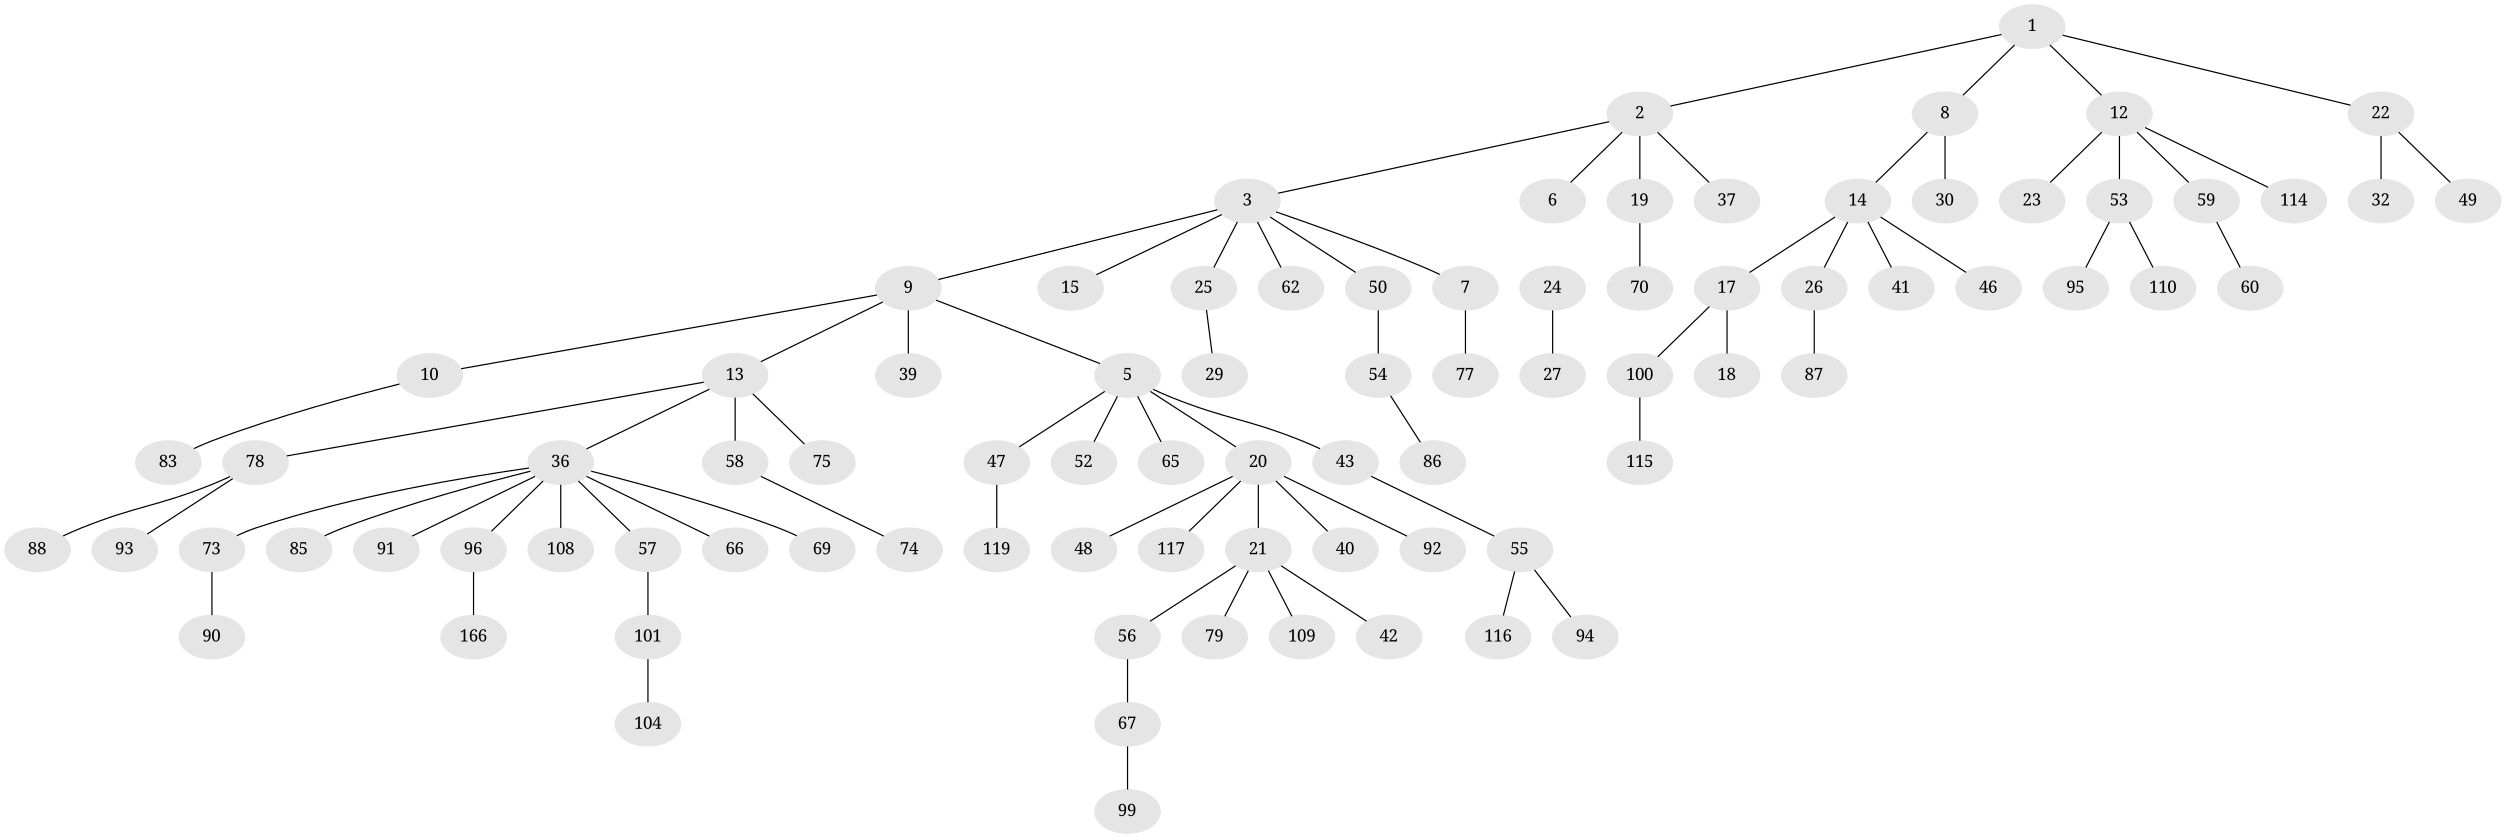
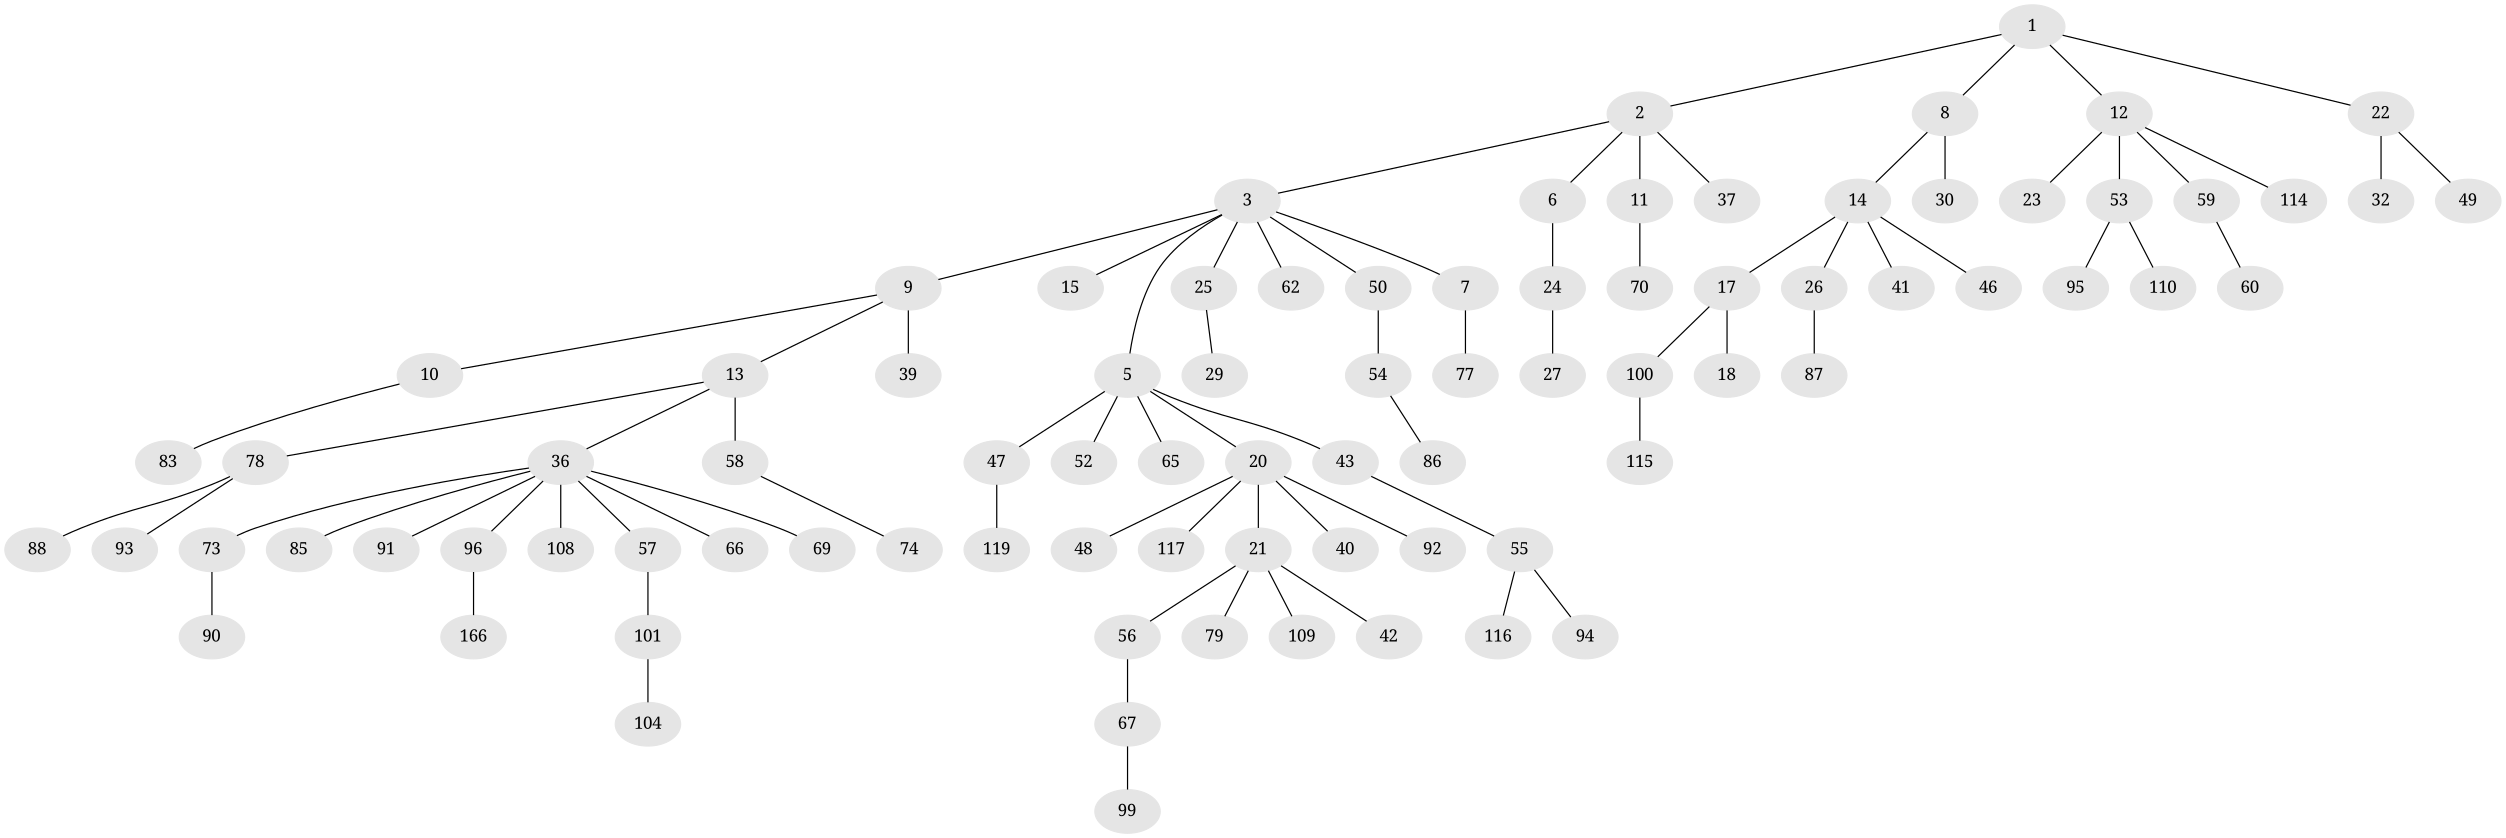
node "19": label "19" -> "11"
edge "6" -- "24": added
edge "9" -- "5": now "3" -- "5"
node "75": removed
